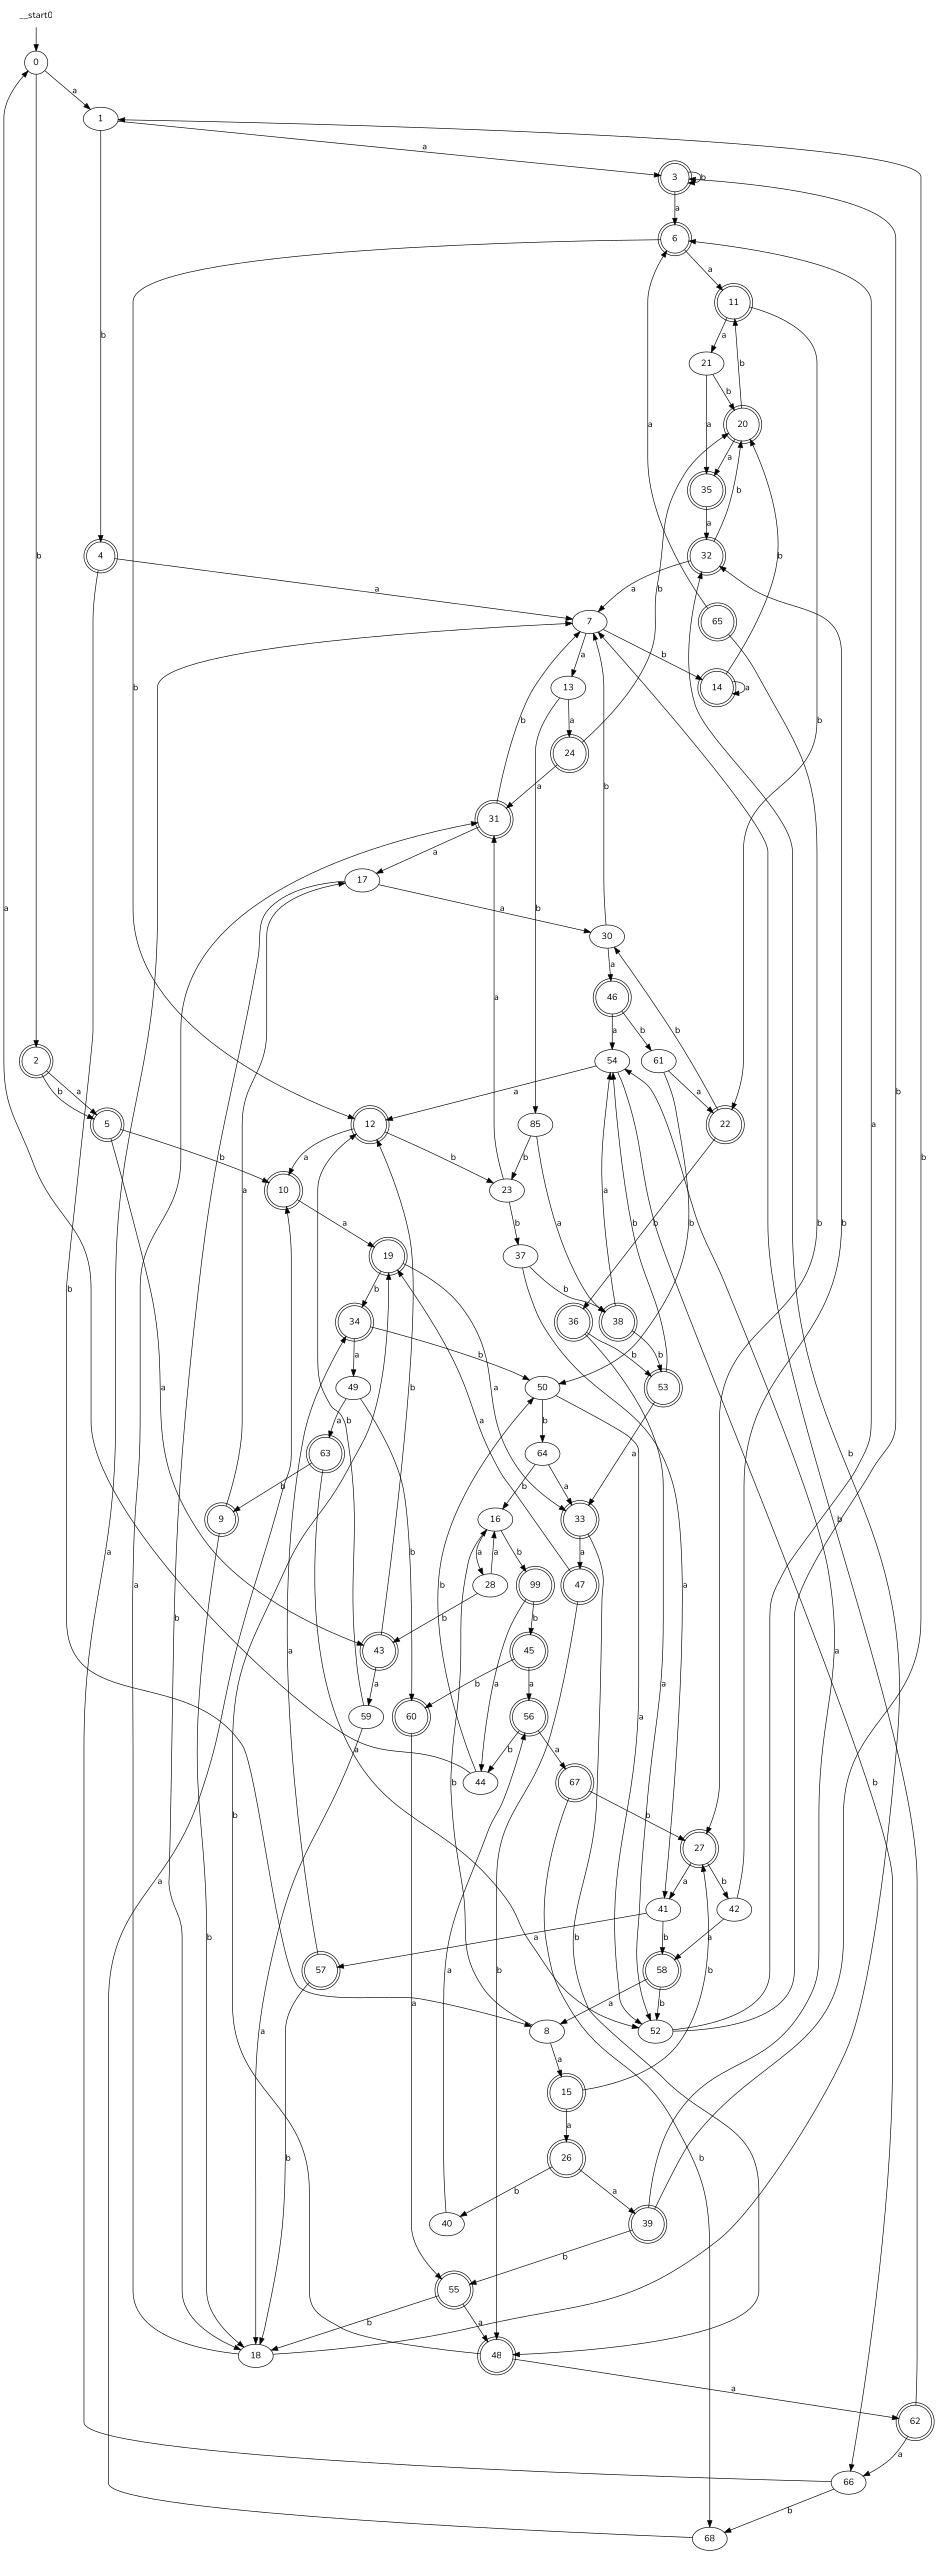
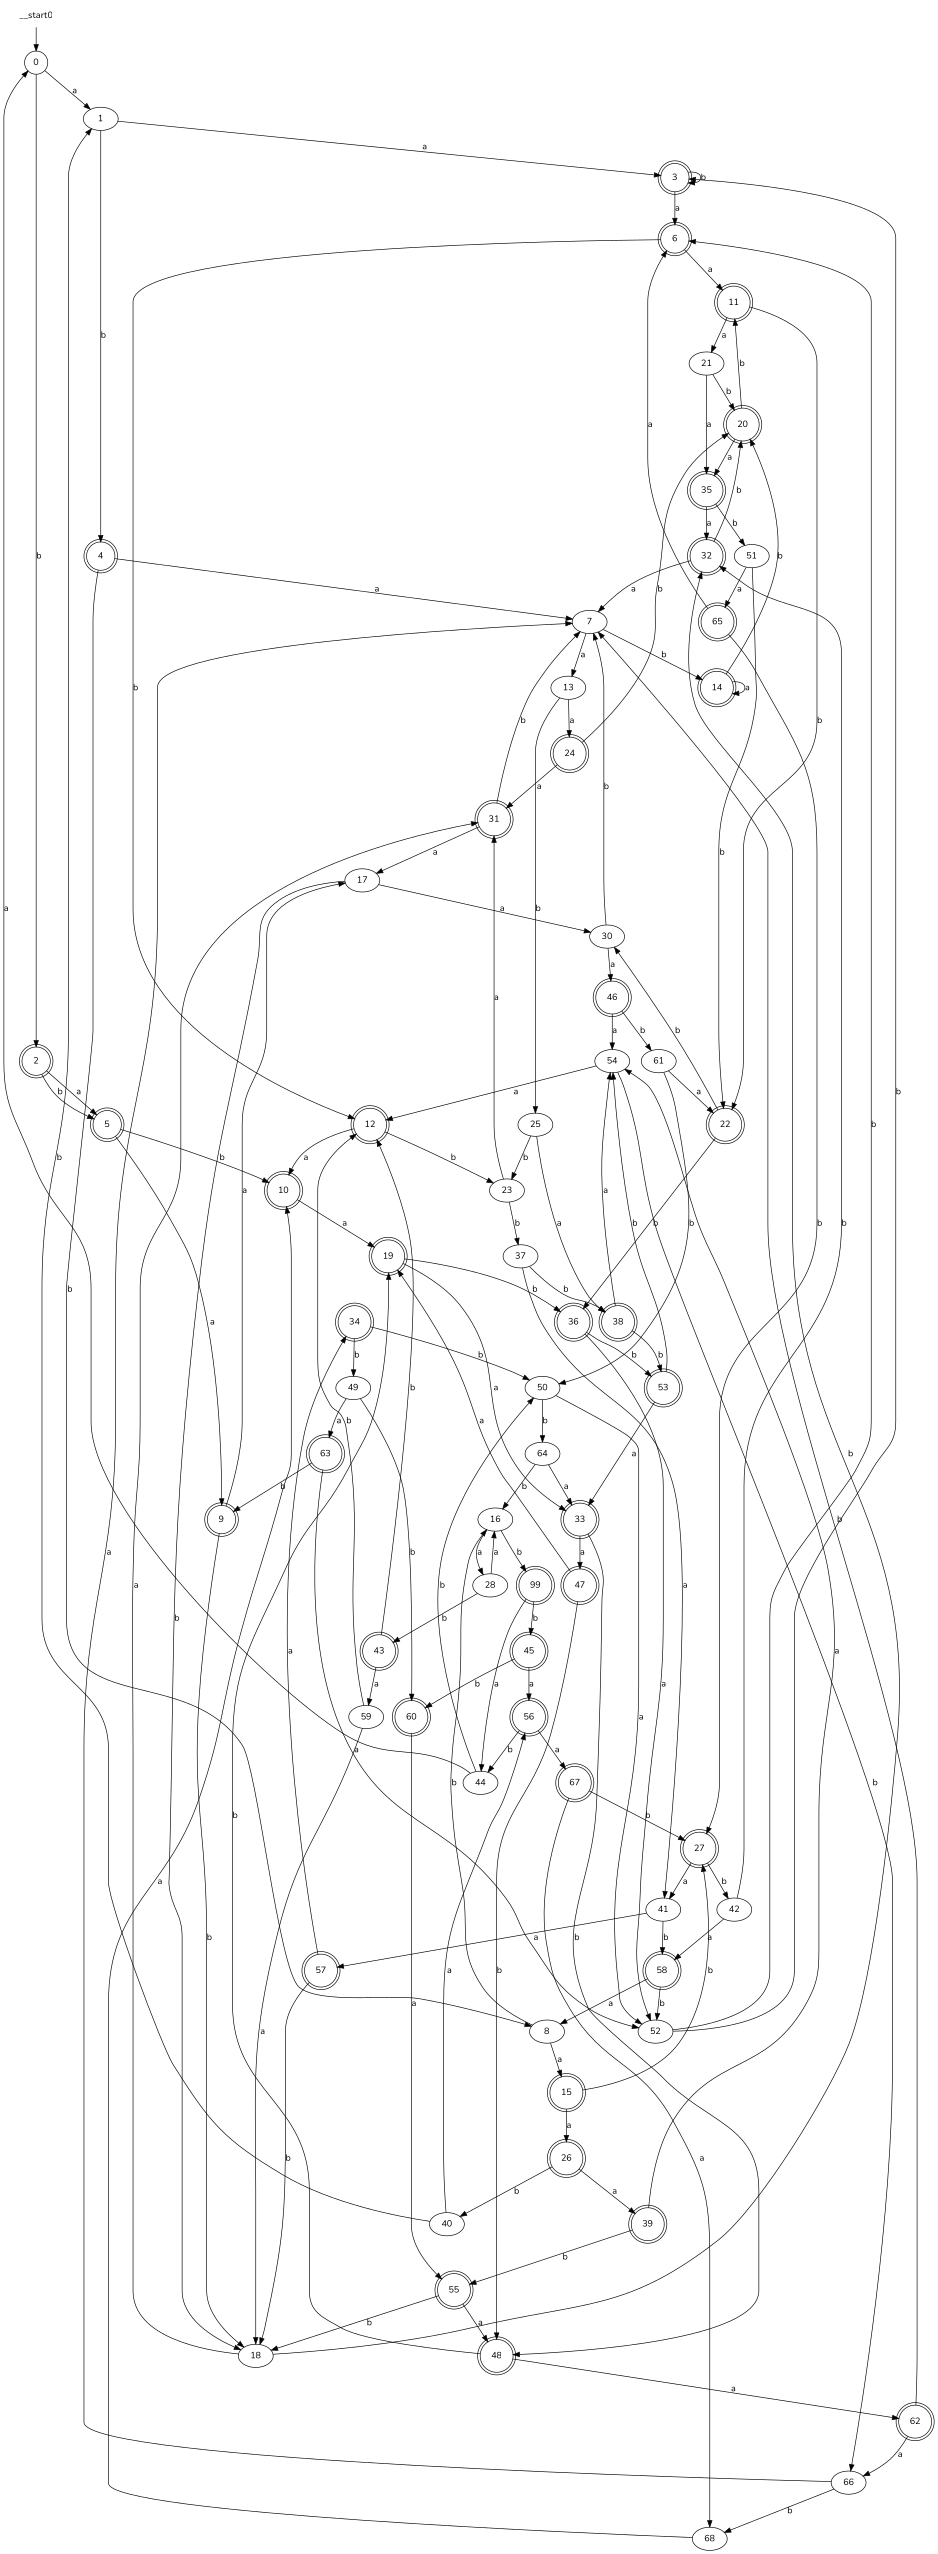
node "51": added
edge "39" -> "1": now "40" -> "1"
node "85": label "85" -> "25"
edge "52" -> "6": label "a" -> "b"
edge "19" -> "34": now "19" -> "36"
edge "34" -> "49": label "a" -> "b"
edge "5" -> "43": now "5" -> "9"
edge "67" -> "68": label "b" -> "a"
